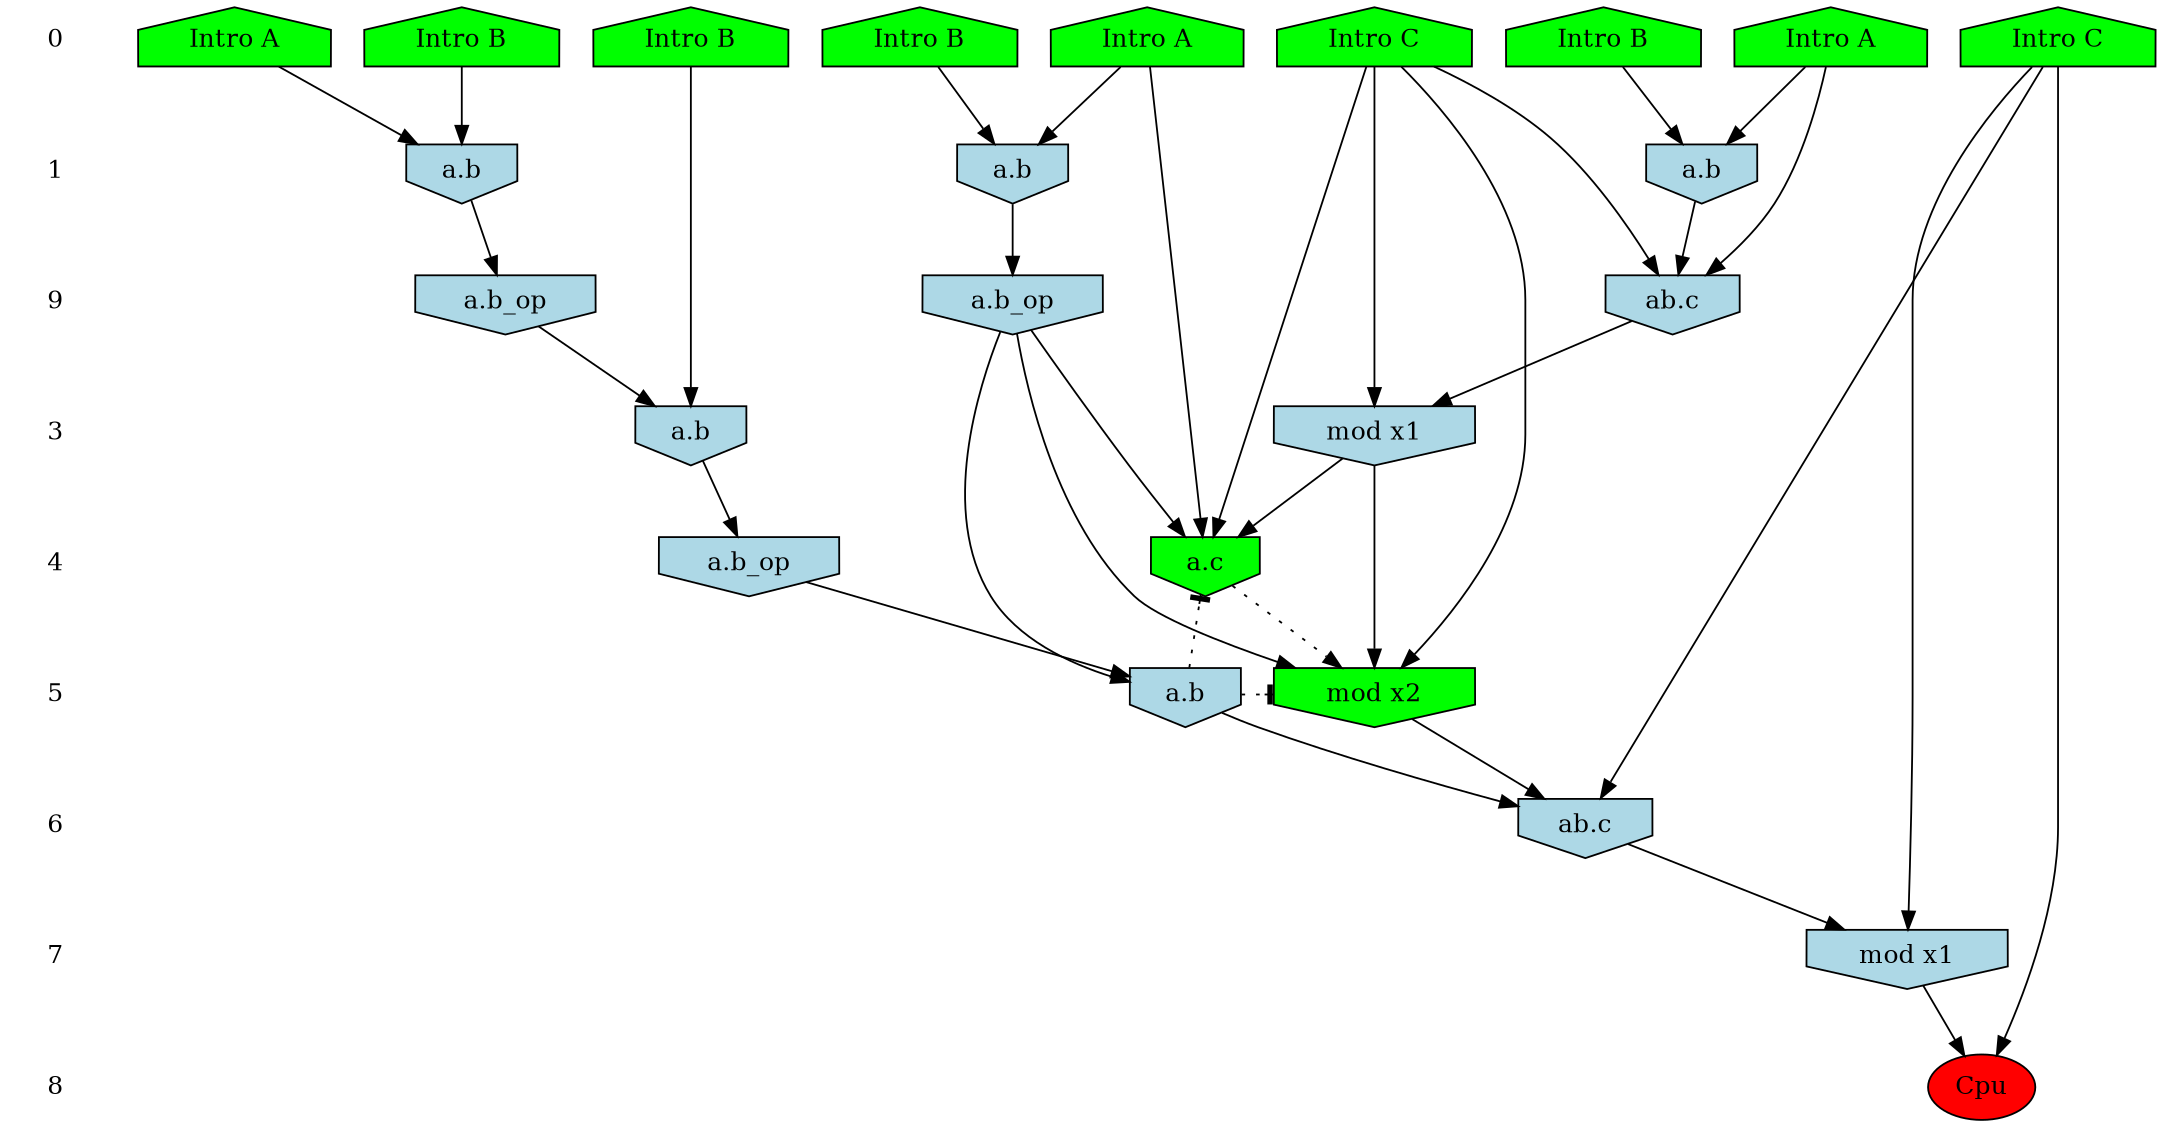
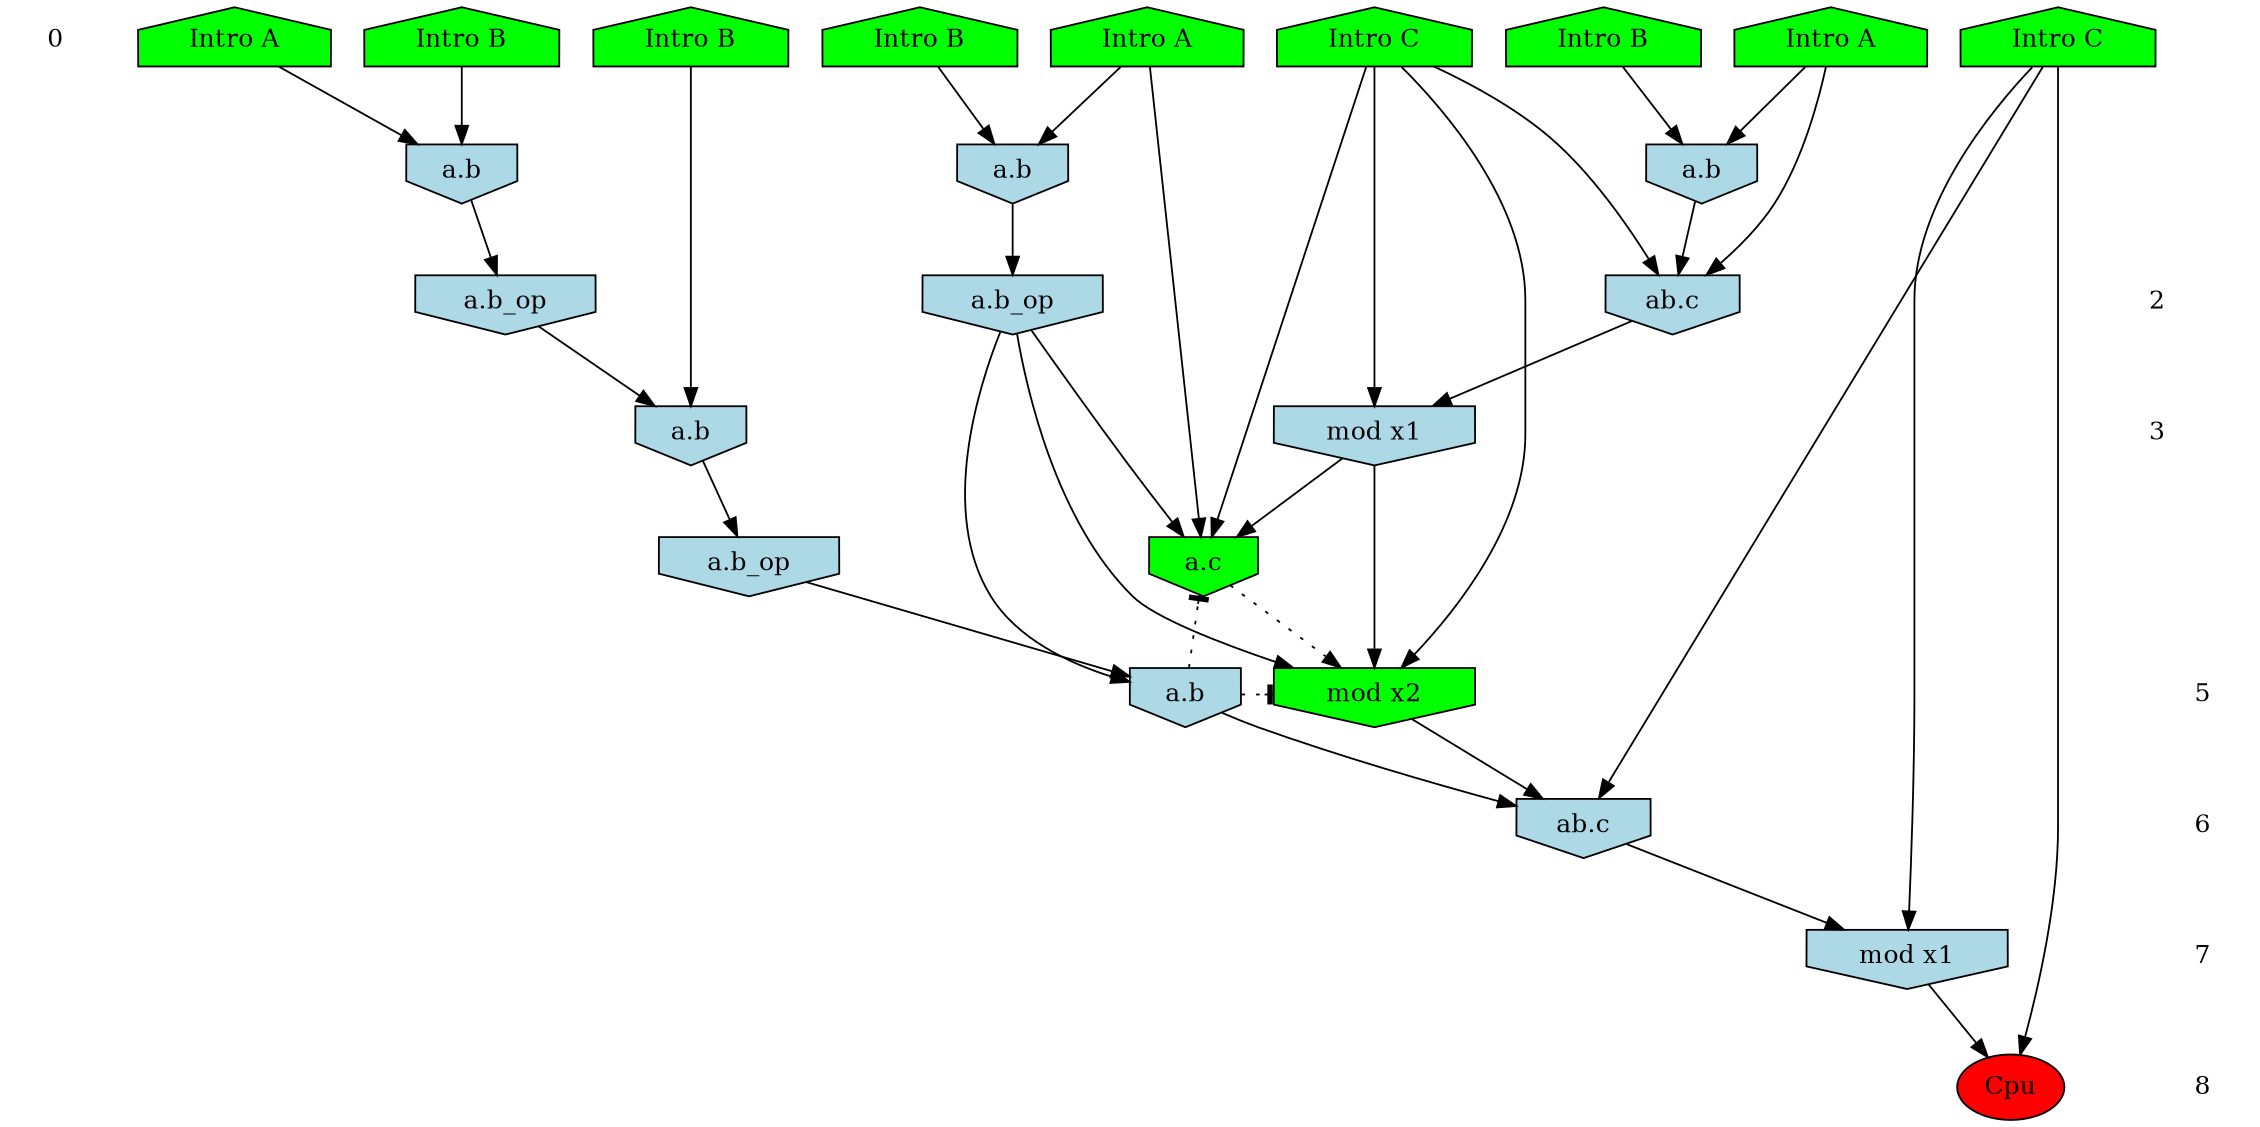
node "1": removed
node "9": label "9" -> "2"
node "4": removed
